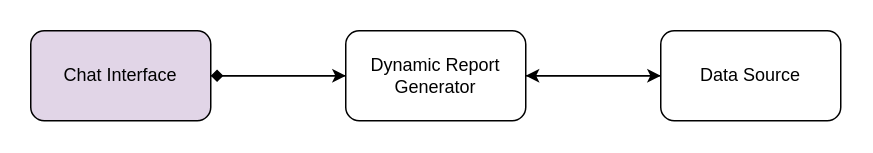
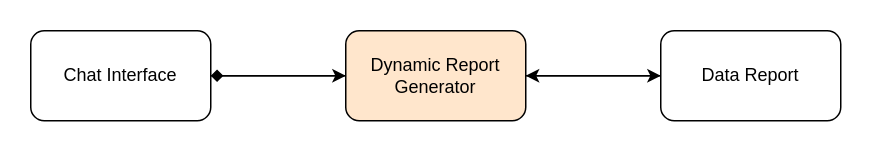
node "Chat Interface": fillcolor #e1d5e7 -> #ffffff
node "Dynamic Report Generator": fillcolor #ffffff -> #ffe6cc
node "Data Source": label "Data Source" -> "Data Report"
